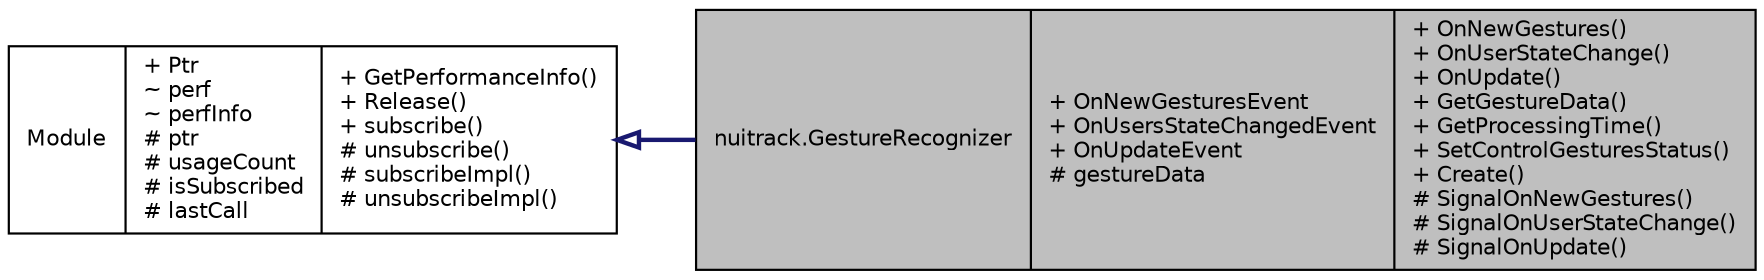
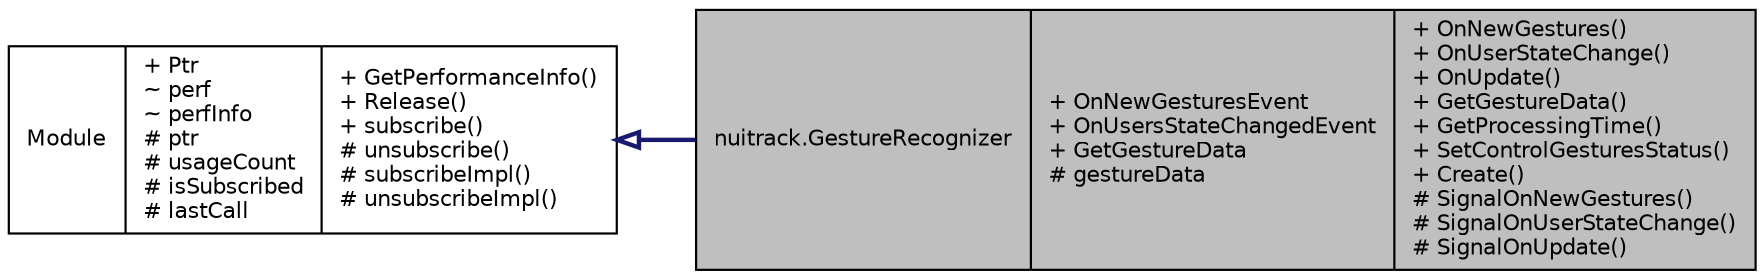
node "nuitrack.GestureRecognizer": text "+ OnUpdateEvent" -> "+ GetGestureData"
